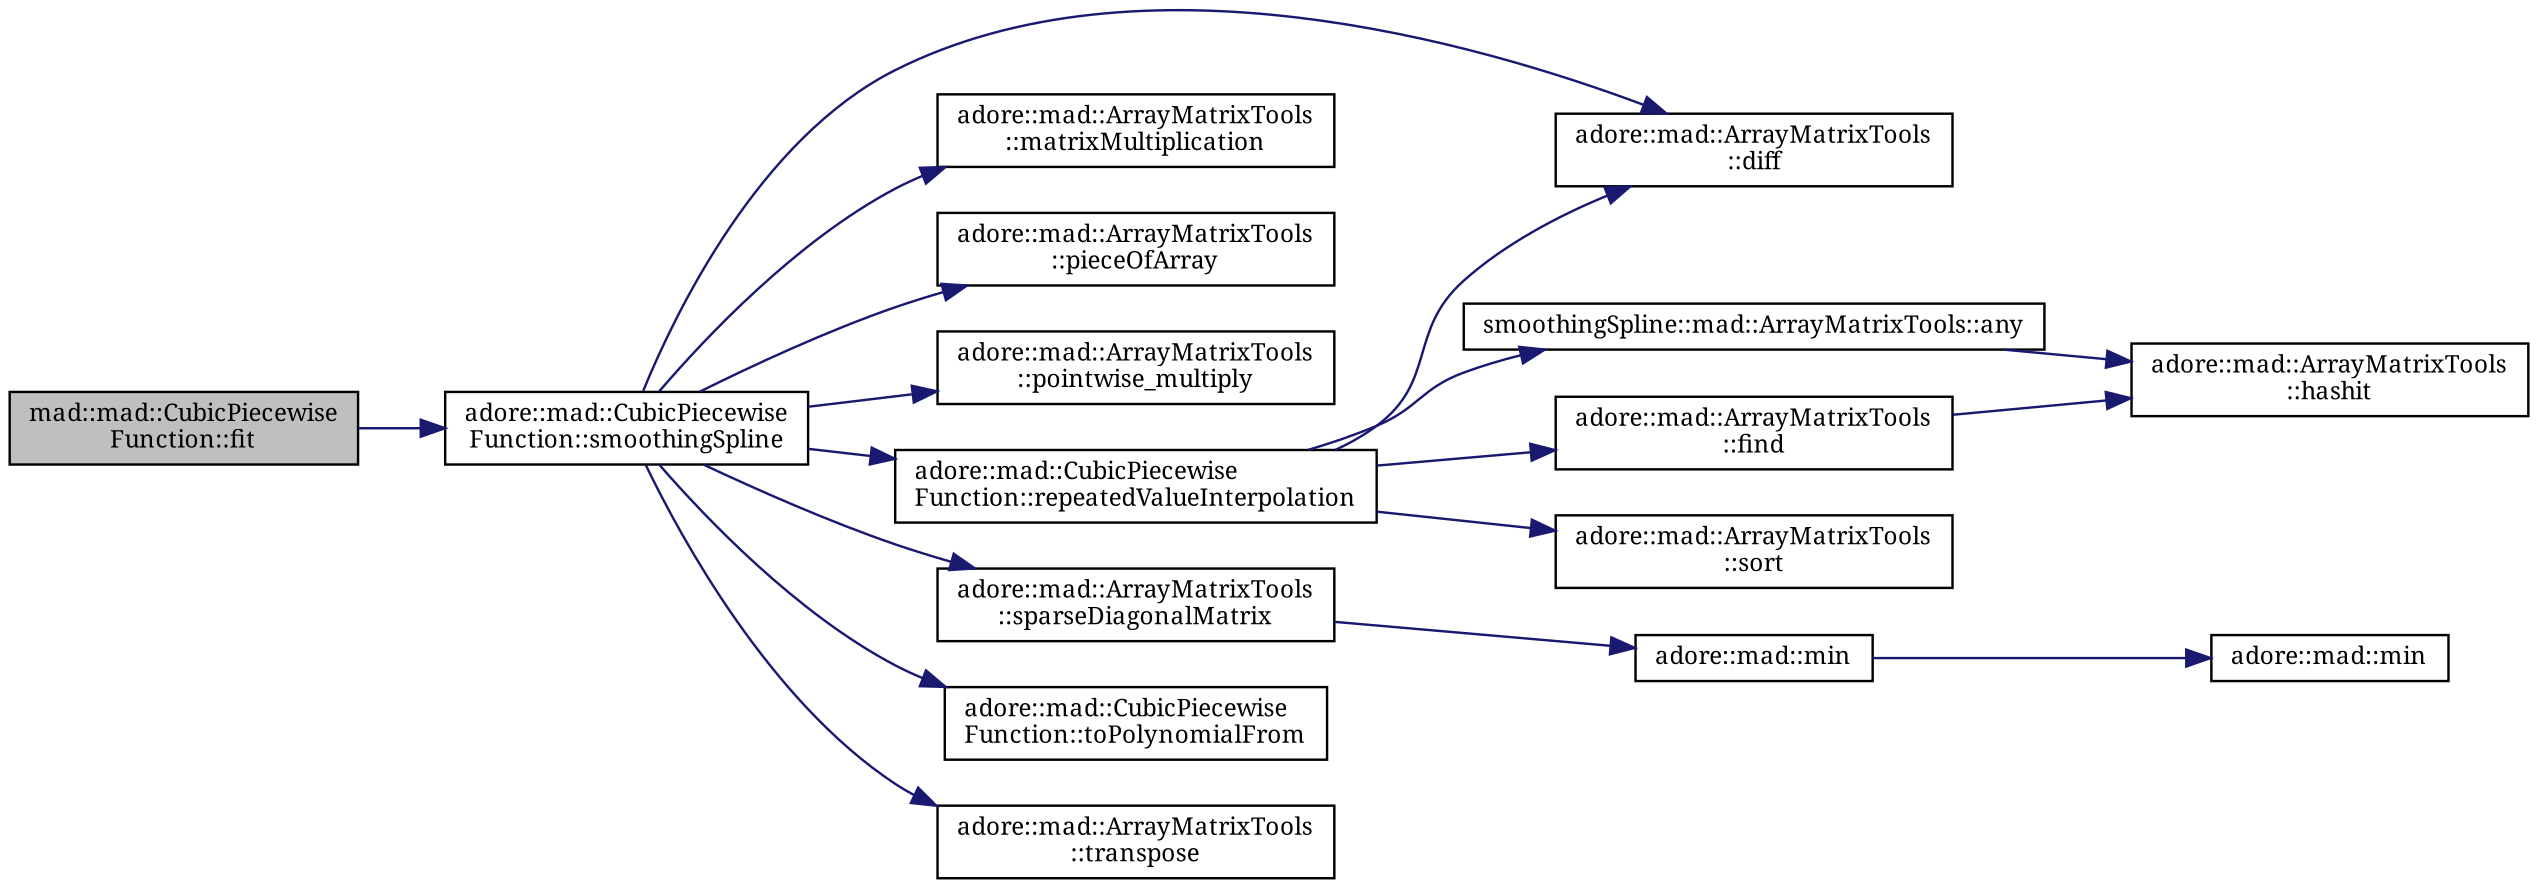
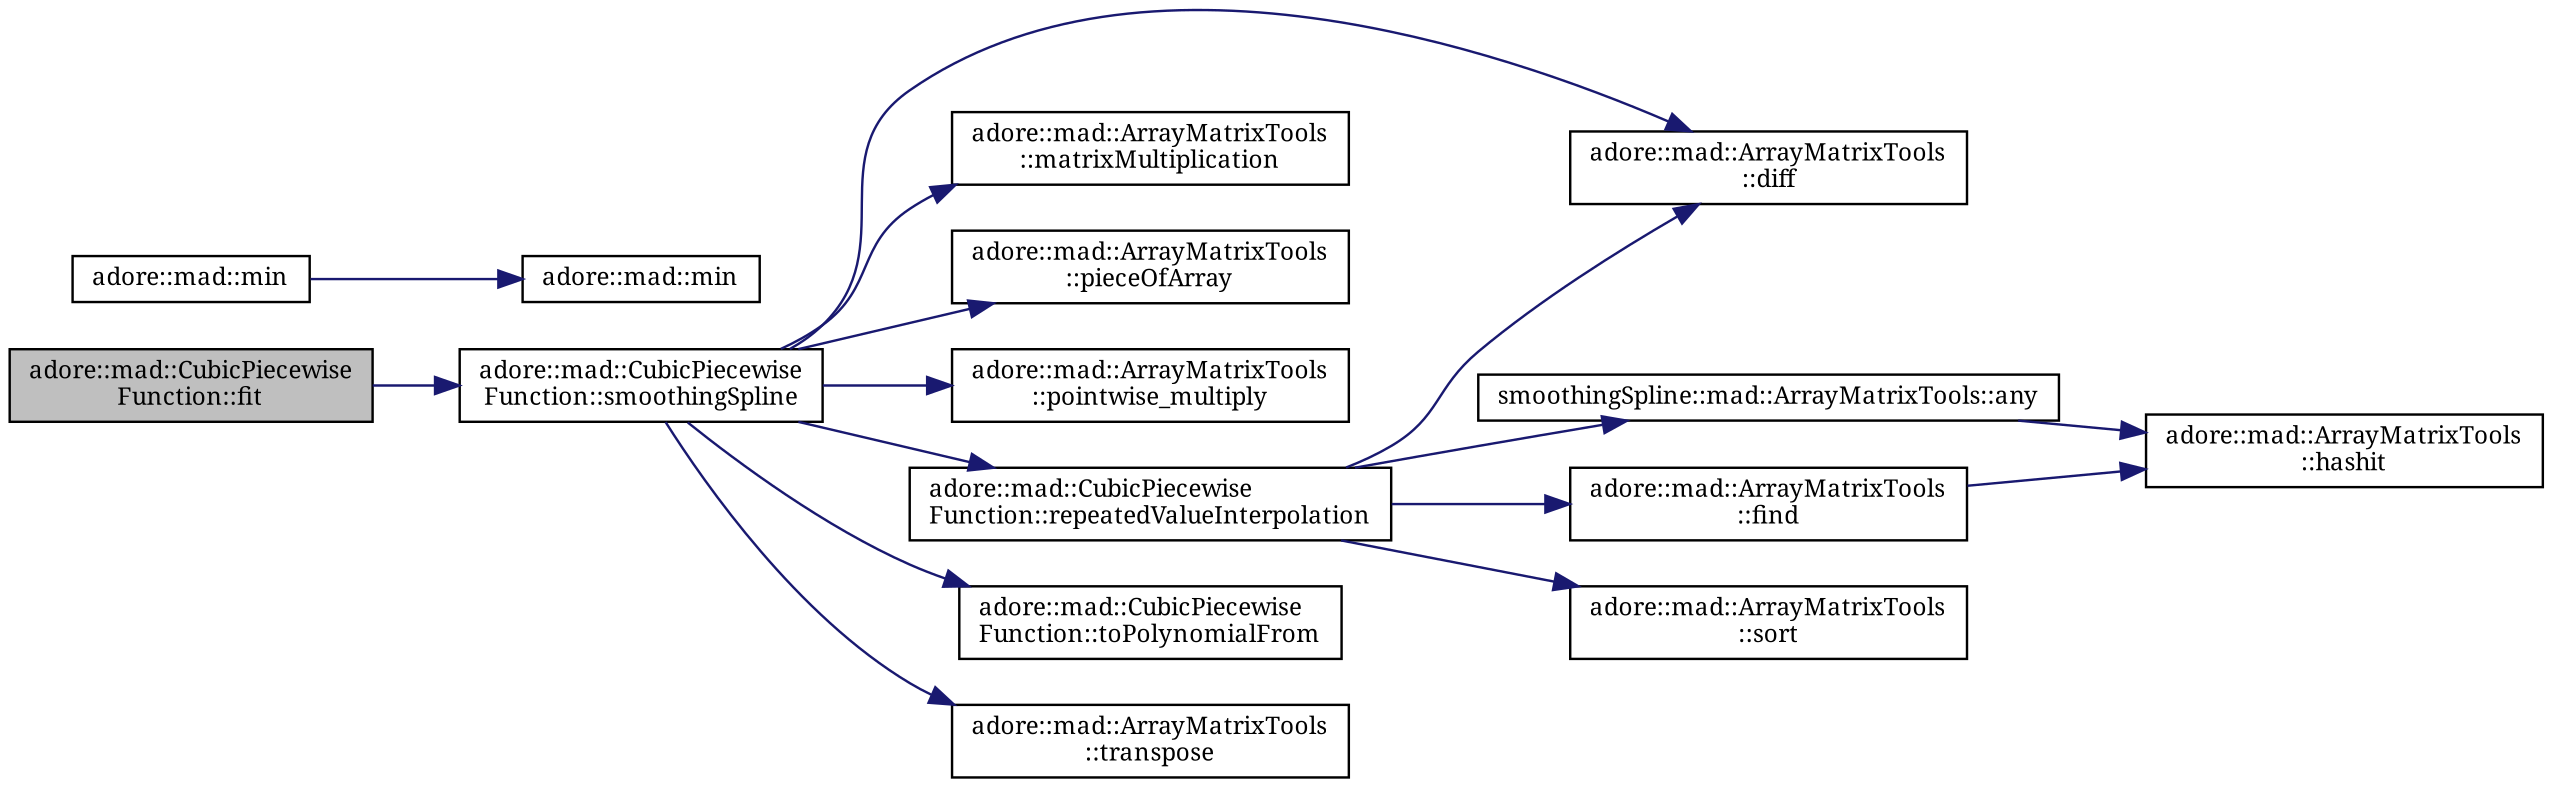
node "mad::mad::CubicPiecewise Function::fit": label "mad::mad::CubicPiecewise Function::fit" -> "adore::mad::CubicPiecewise Function::fit"
node "adore::mad::ArrayMatrixTools ::sparseDiagonalMatrix": removed
